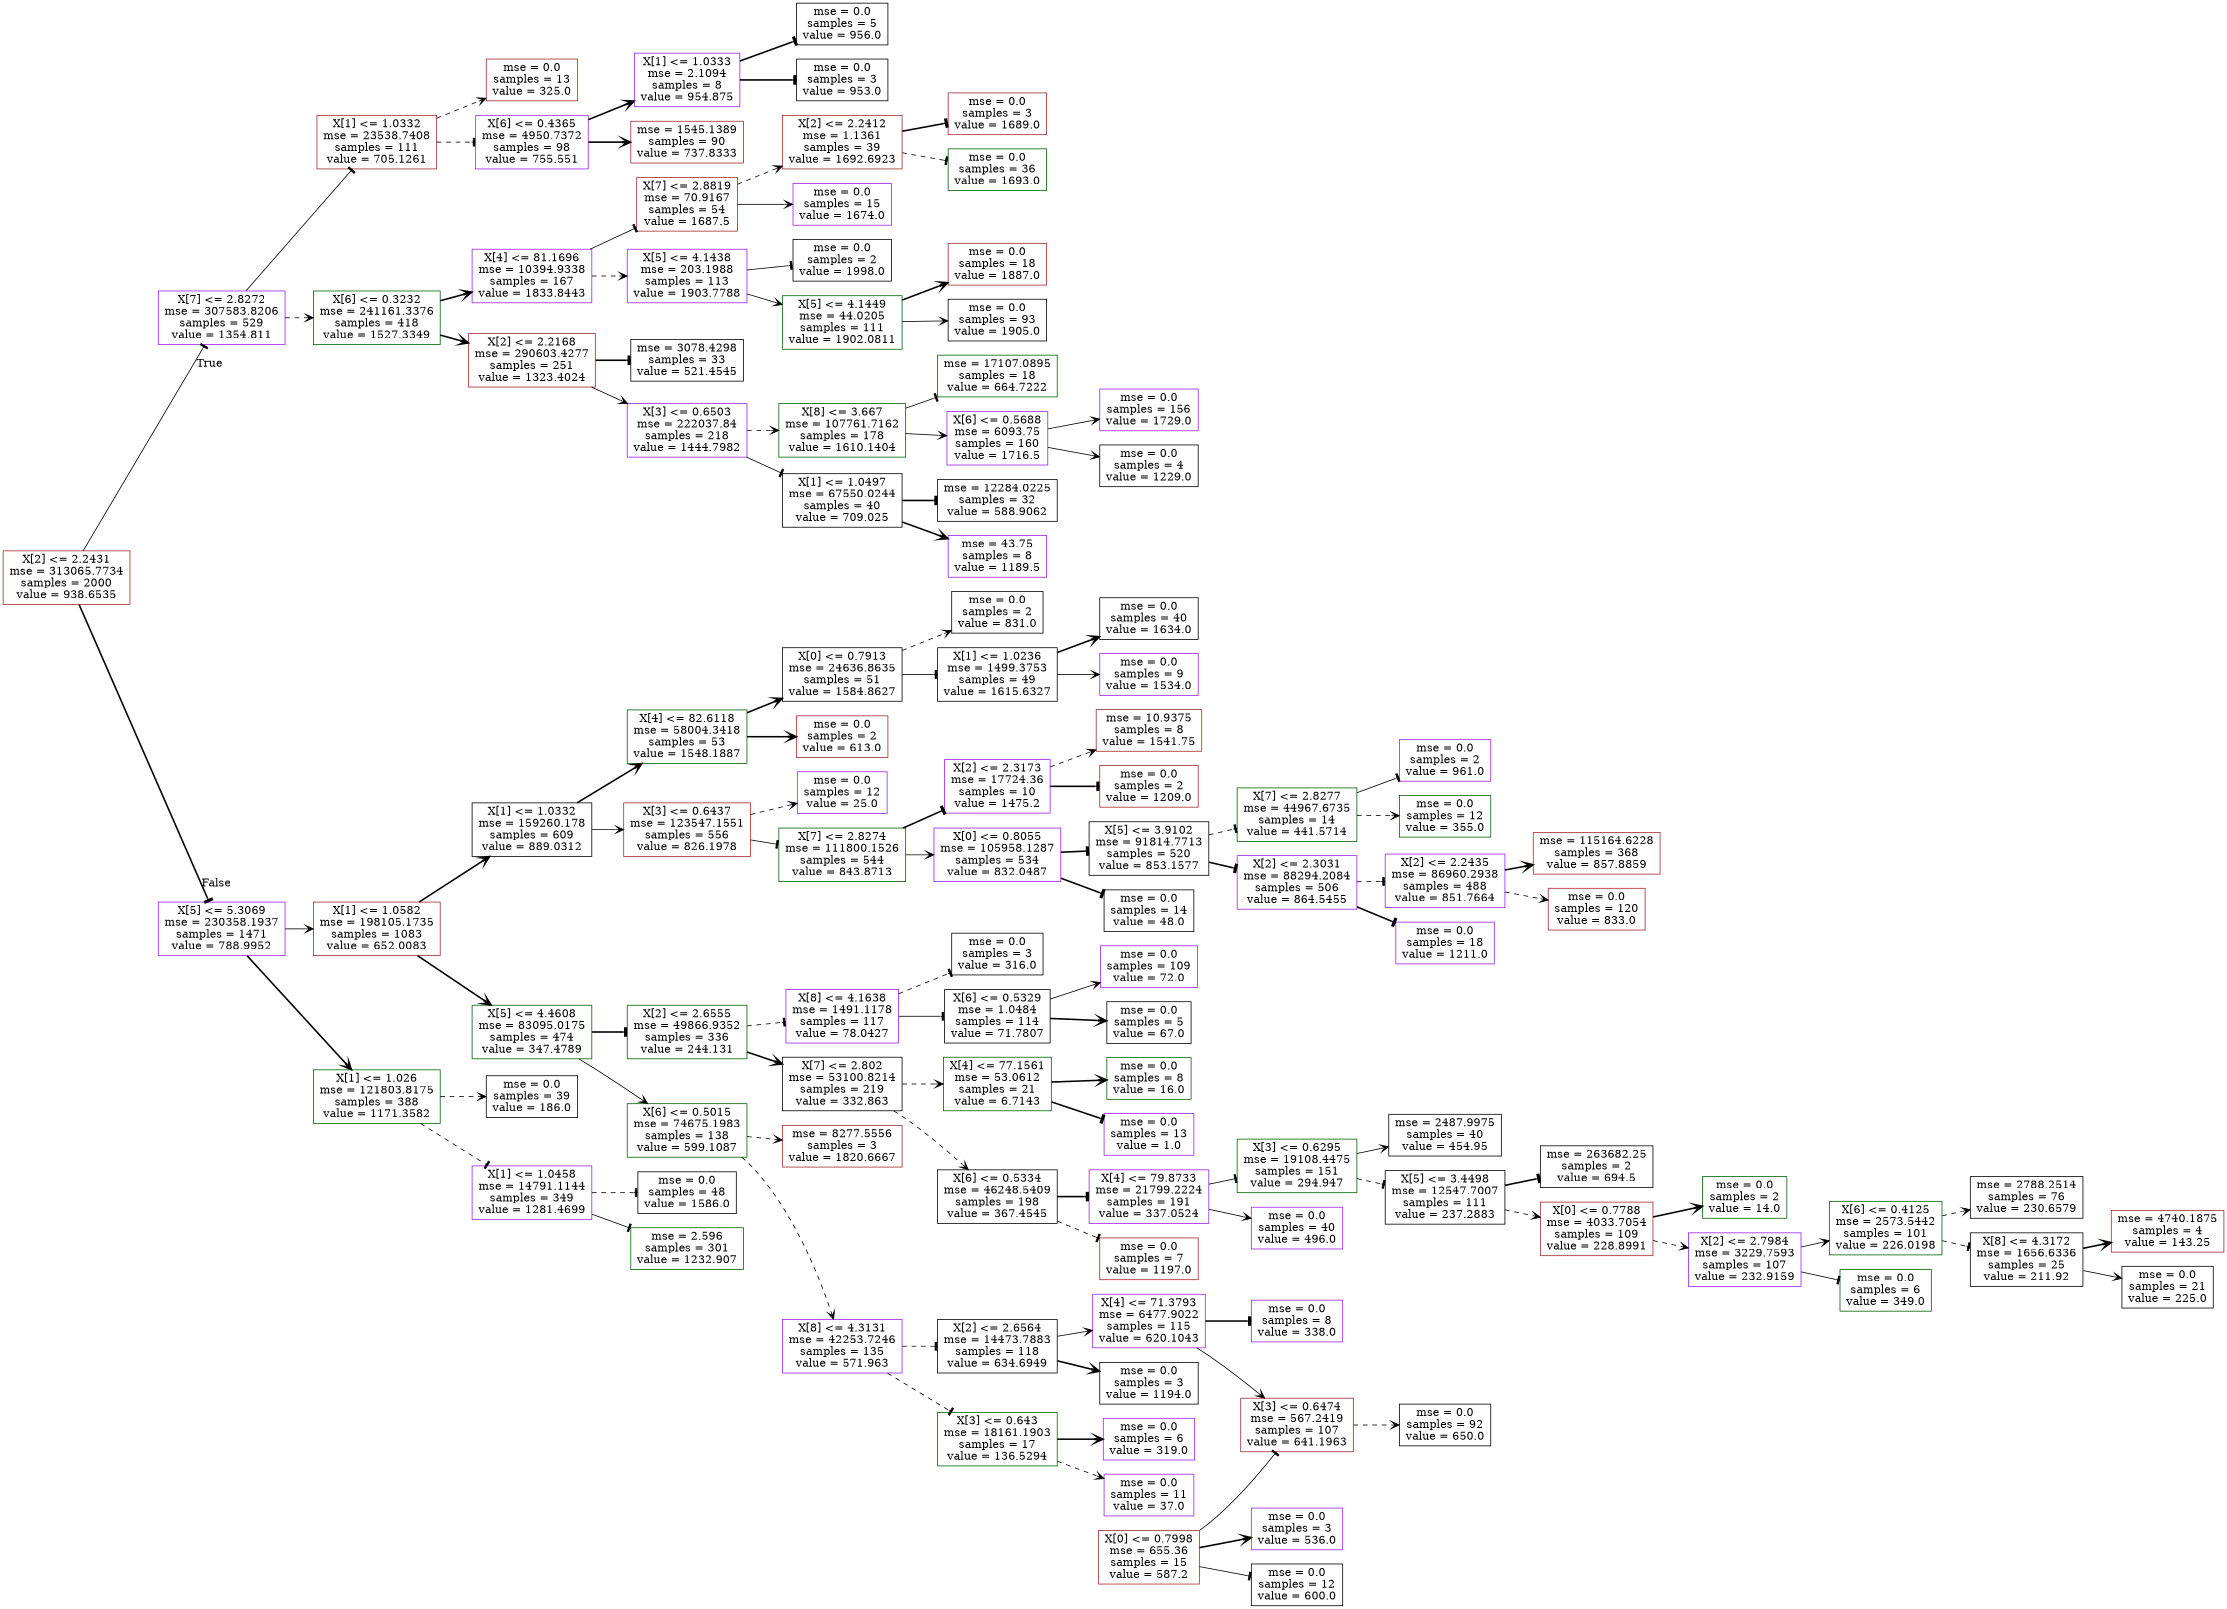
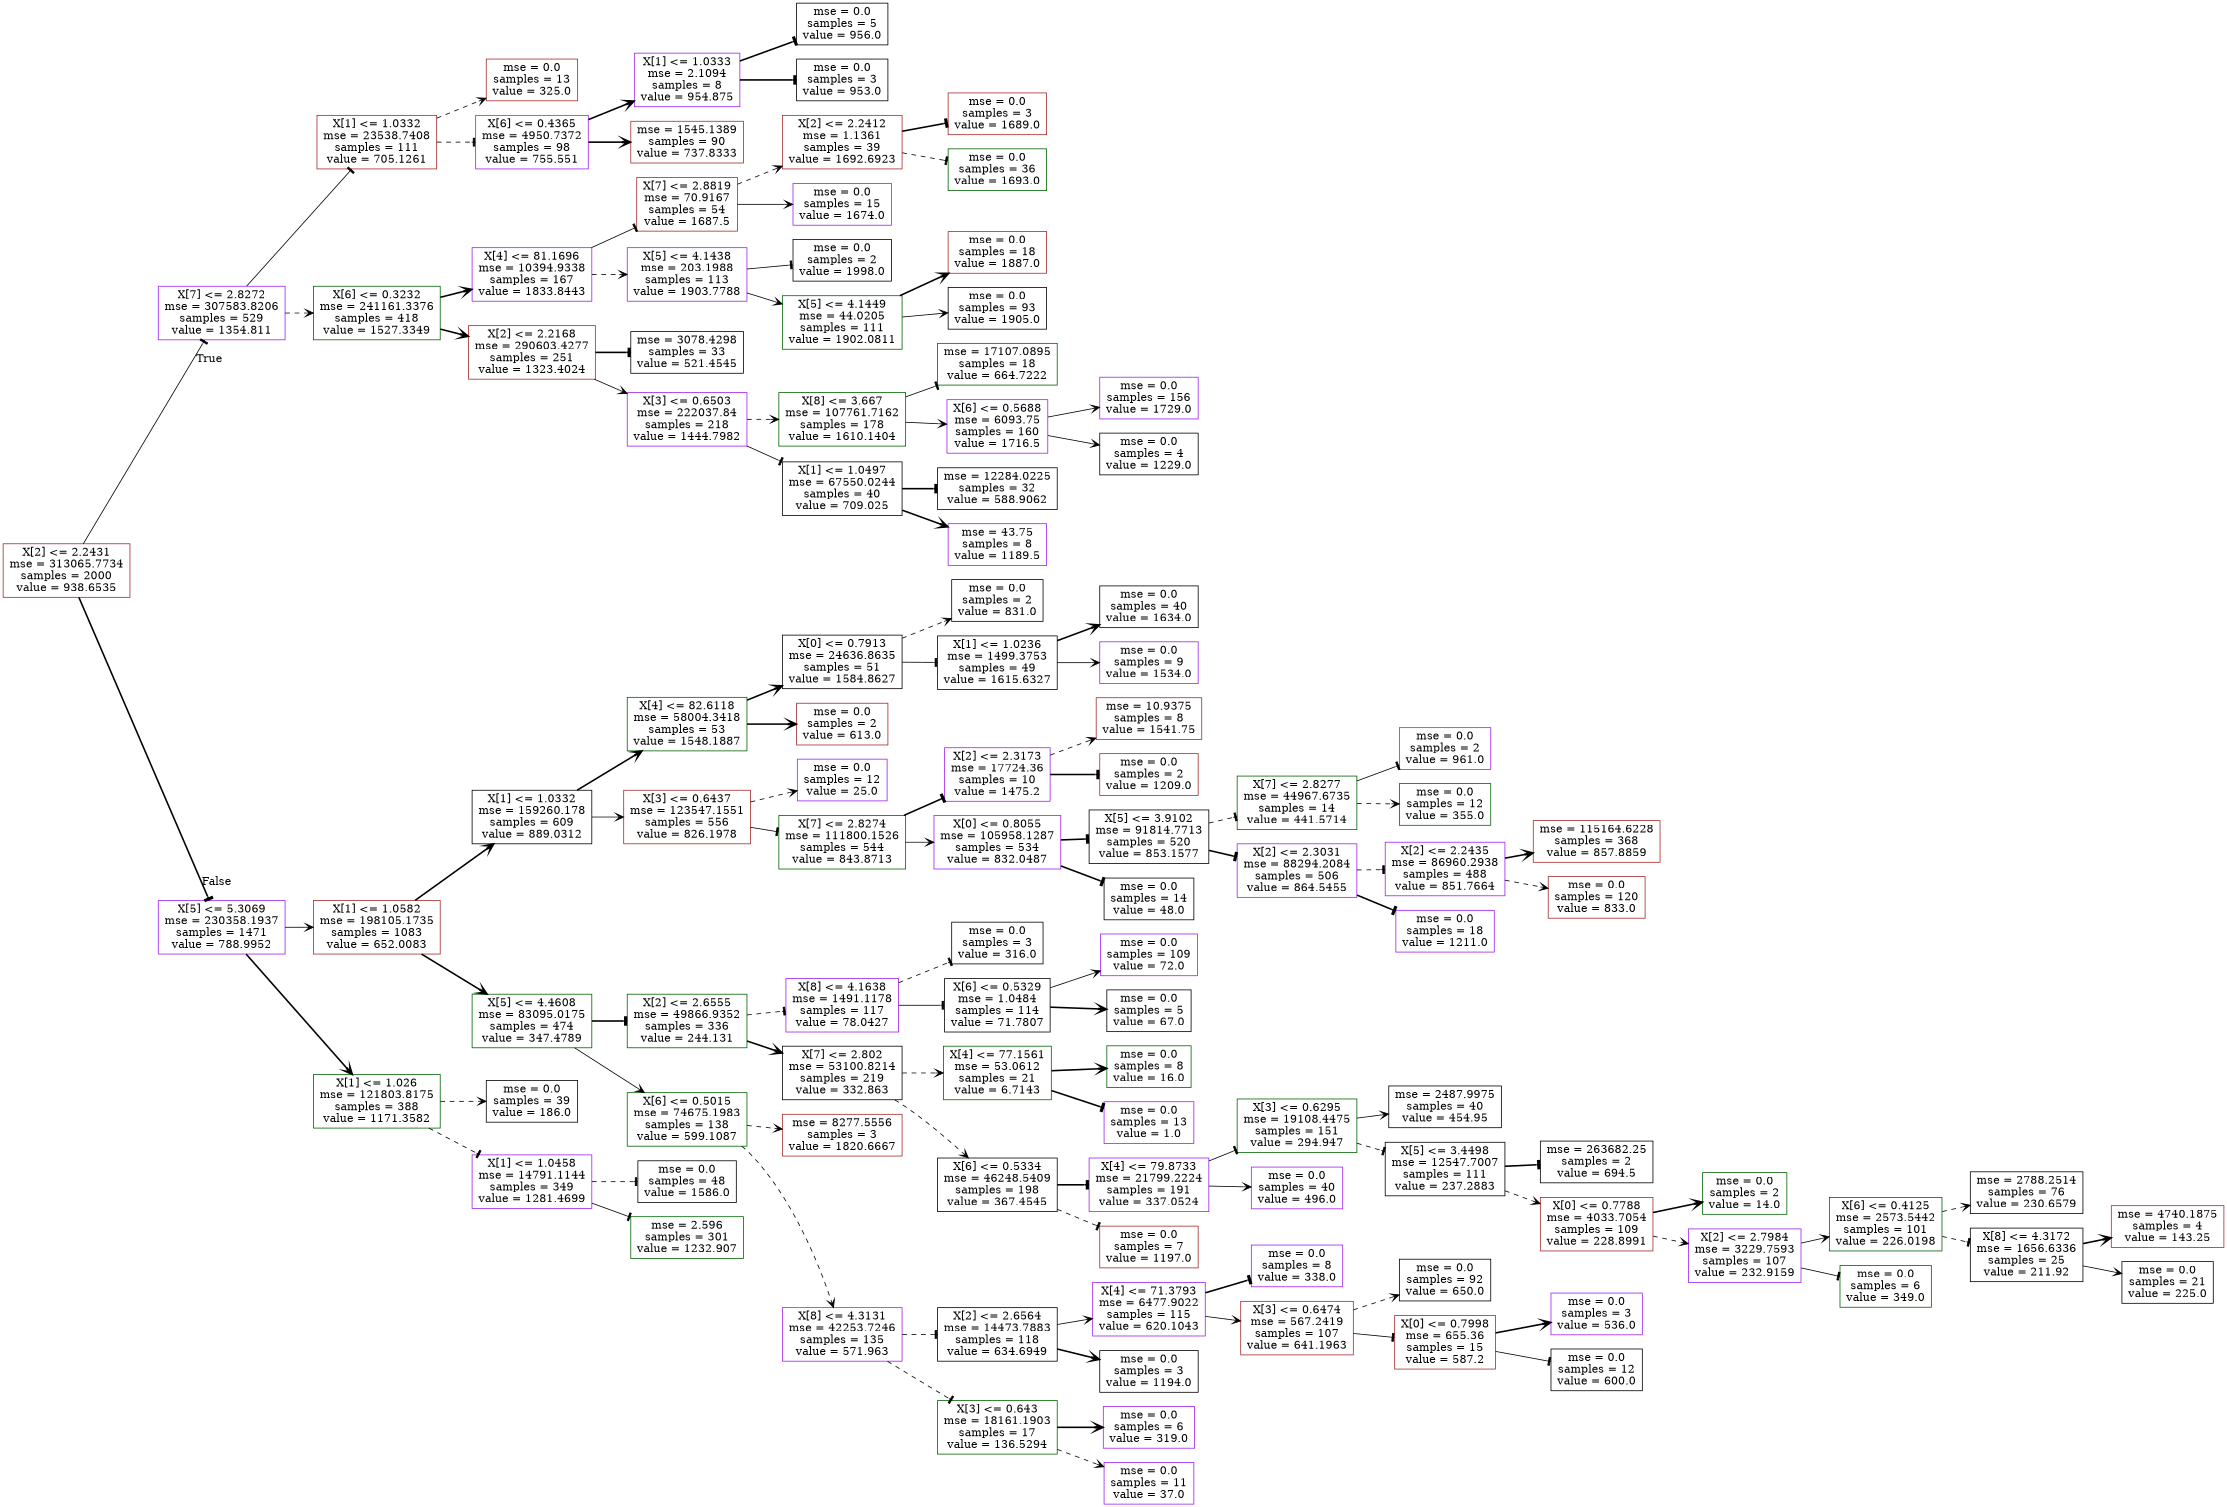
edge "X[0] <= 0.7998 mse = 655.36 samples = 15 value = 587.2" -> "X[3] <= 0.6474 mse = 567.2419 samples = 107 value = 641.1963": reversed
